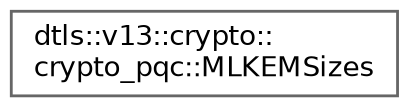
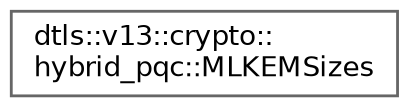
node "dtls::v13::crypto:: crypto_pqc::MLKEMSizes": label "dtls::v13::crypto:: crypto_pqc::MLKEMSizes" -> "dtls::v13::crypto:: hybrid_pqc::MLKEMSizes"
